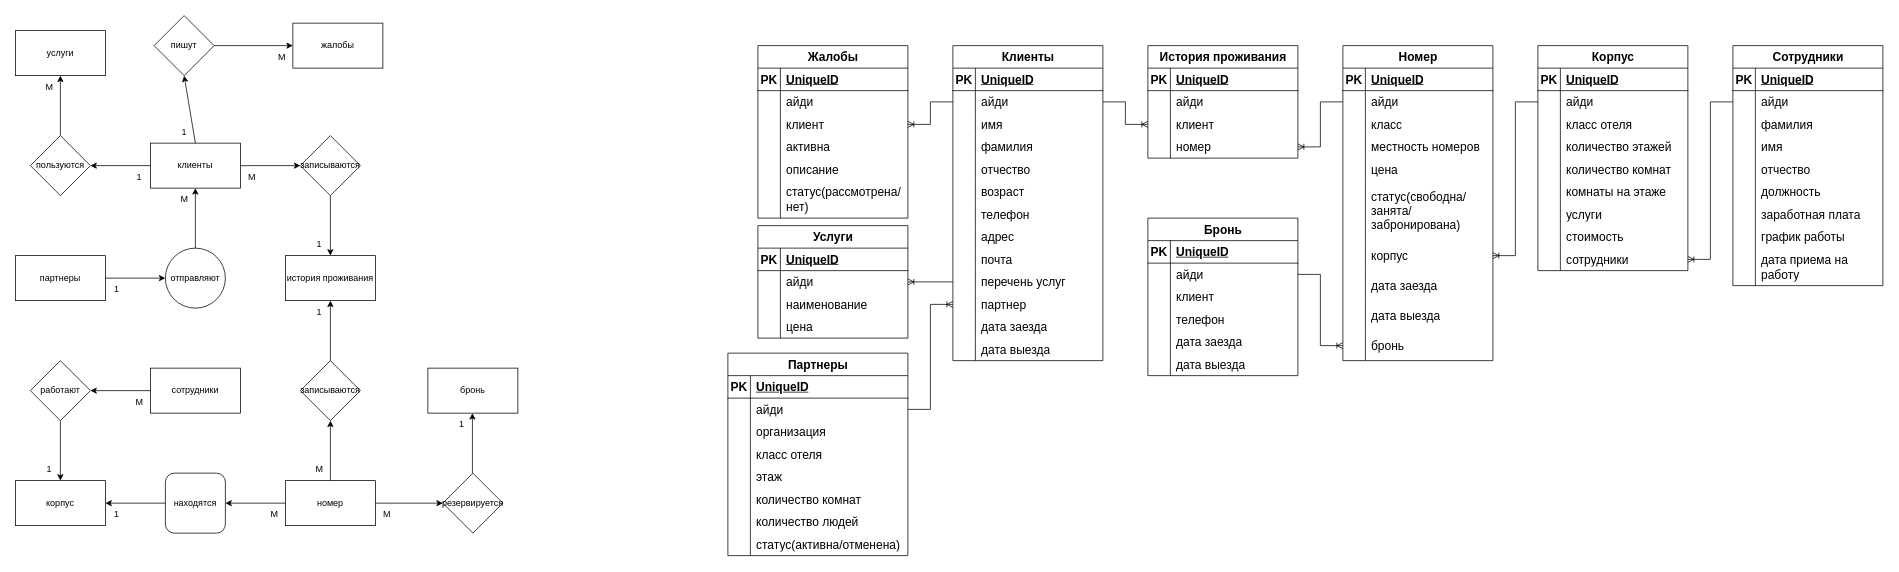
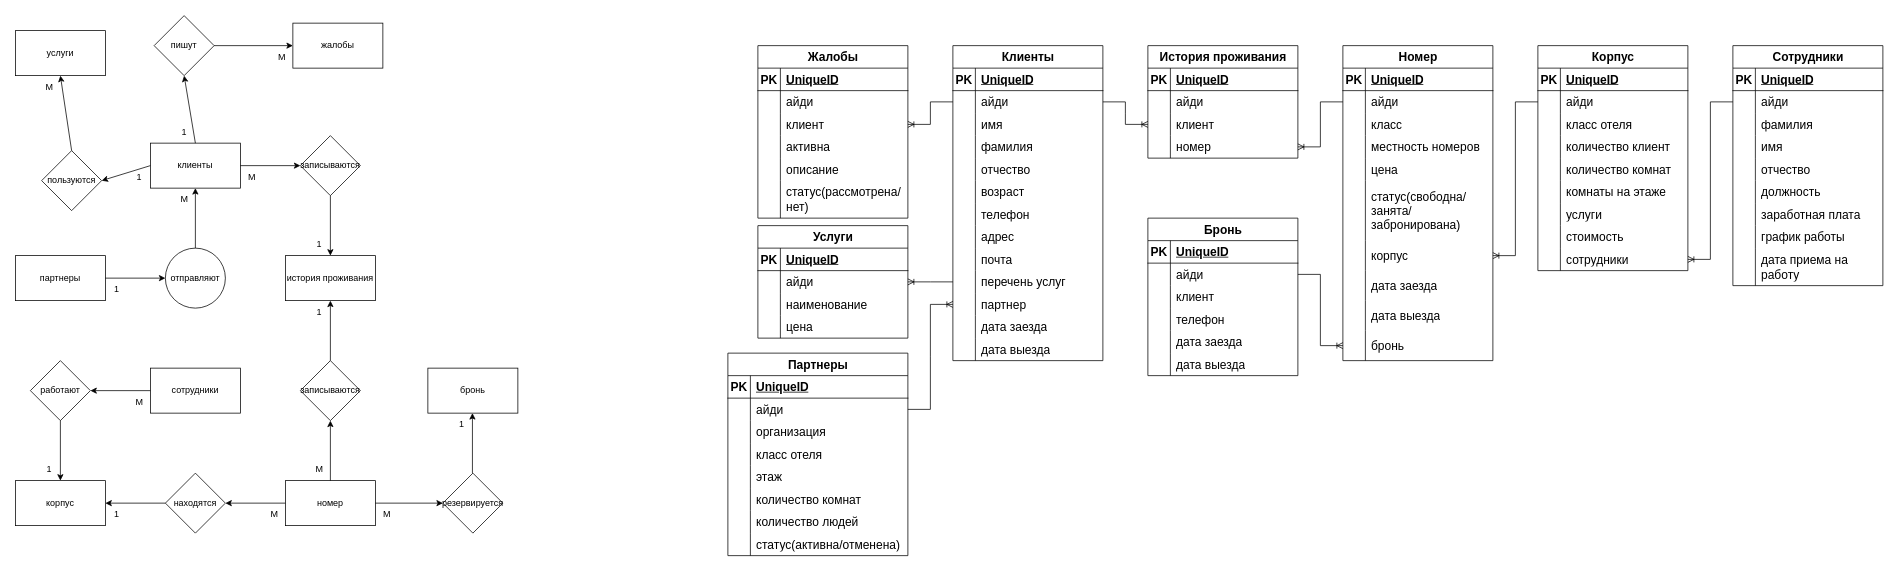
node "количество этажей": label "количество этажей" -> "количество клиент"
node "пользуются": moved (60, 165) -> (72, 180)
node "находятся": shape rounded rectangle -> diamond
